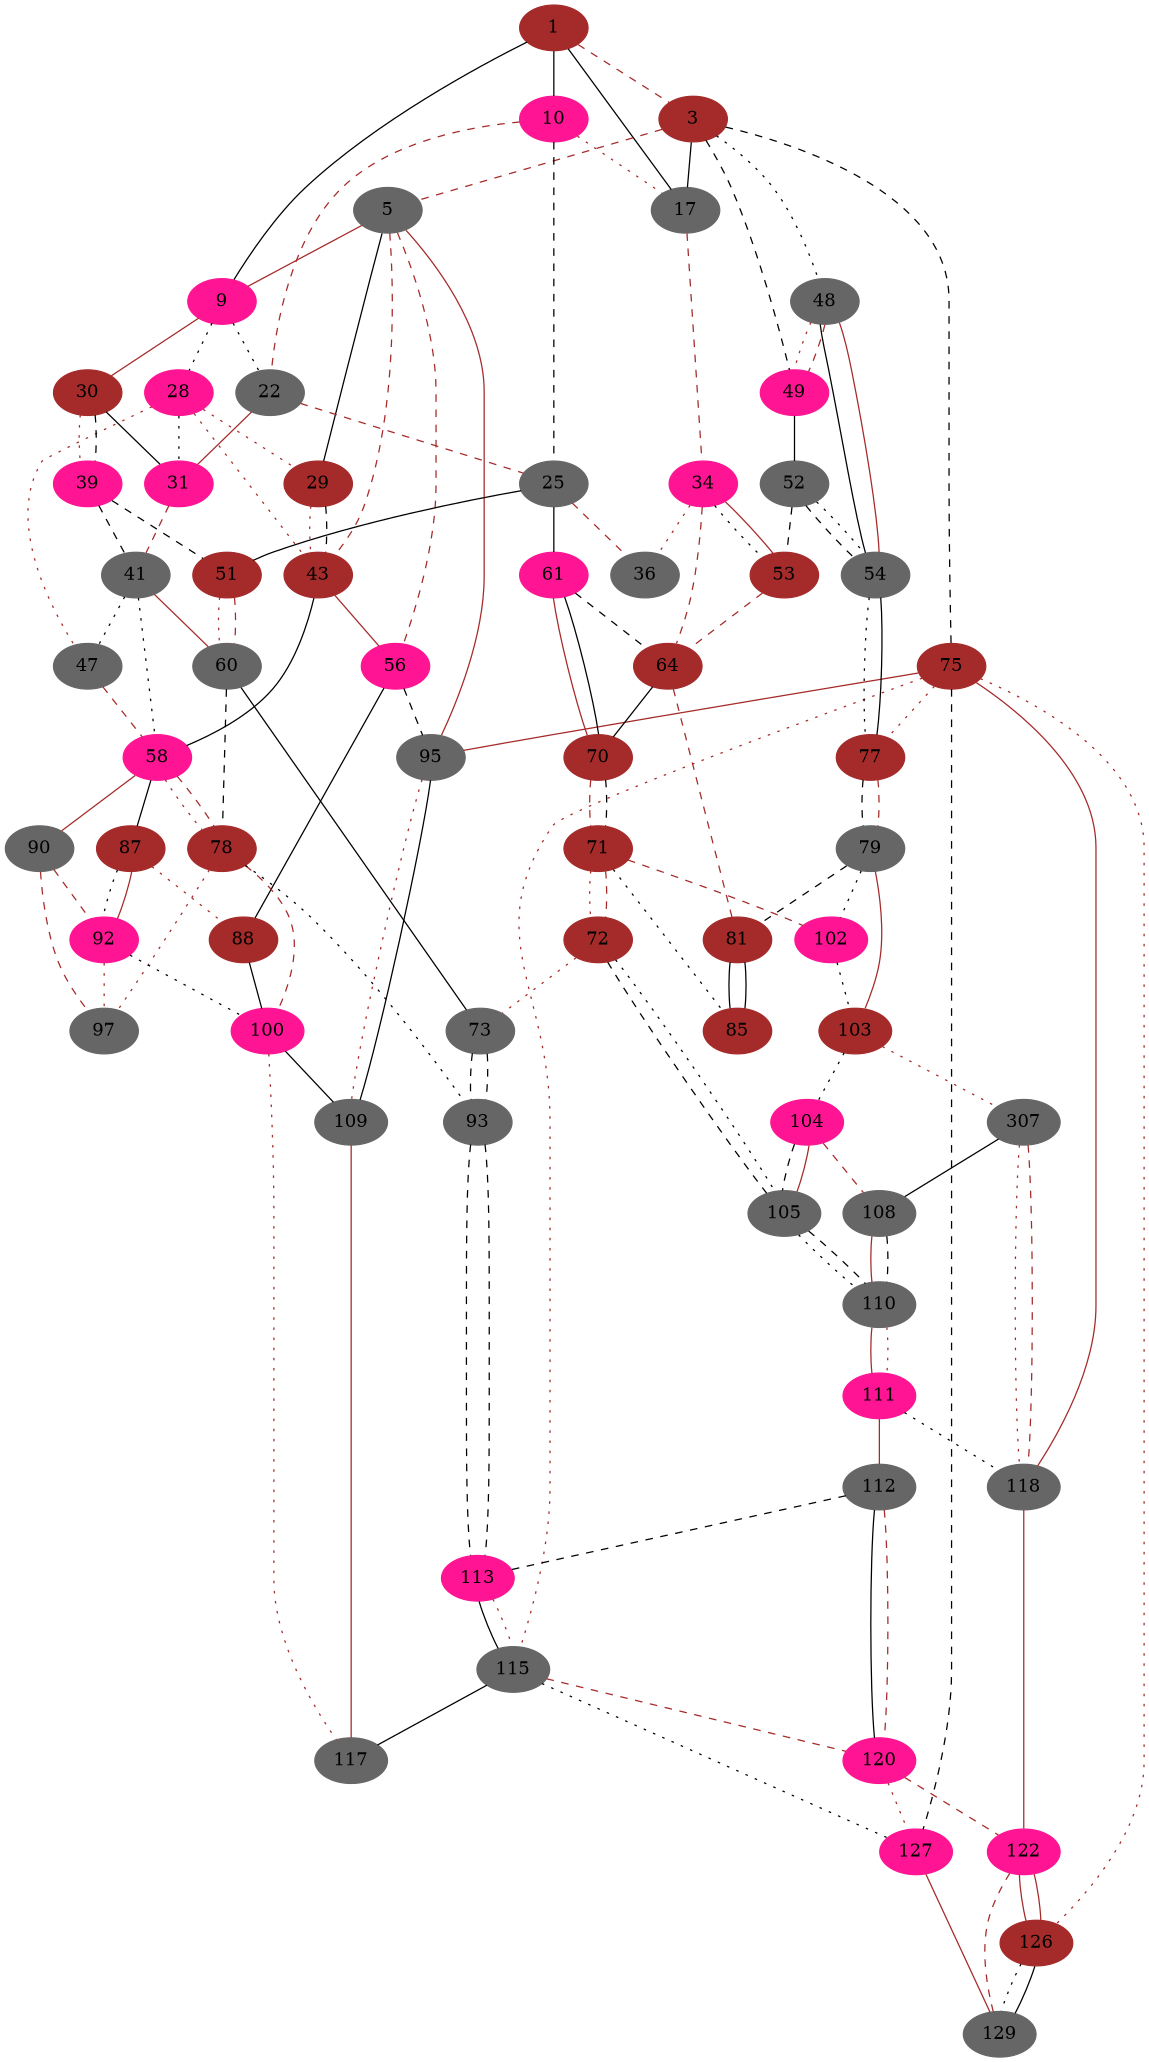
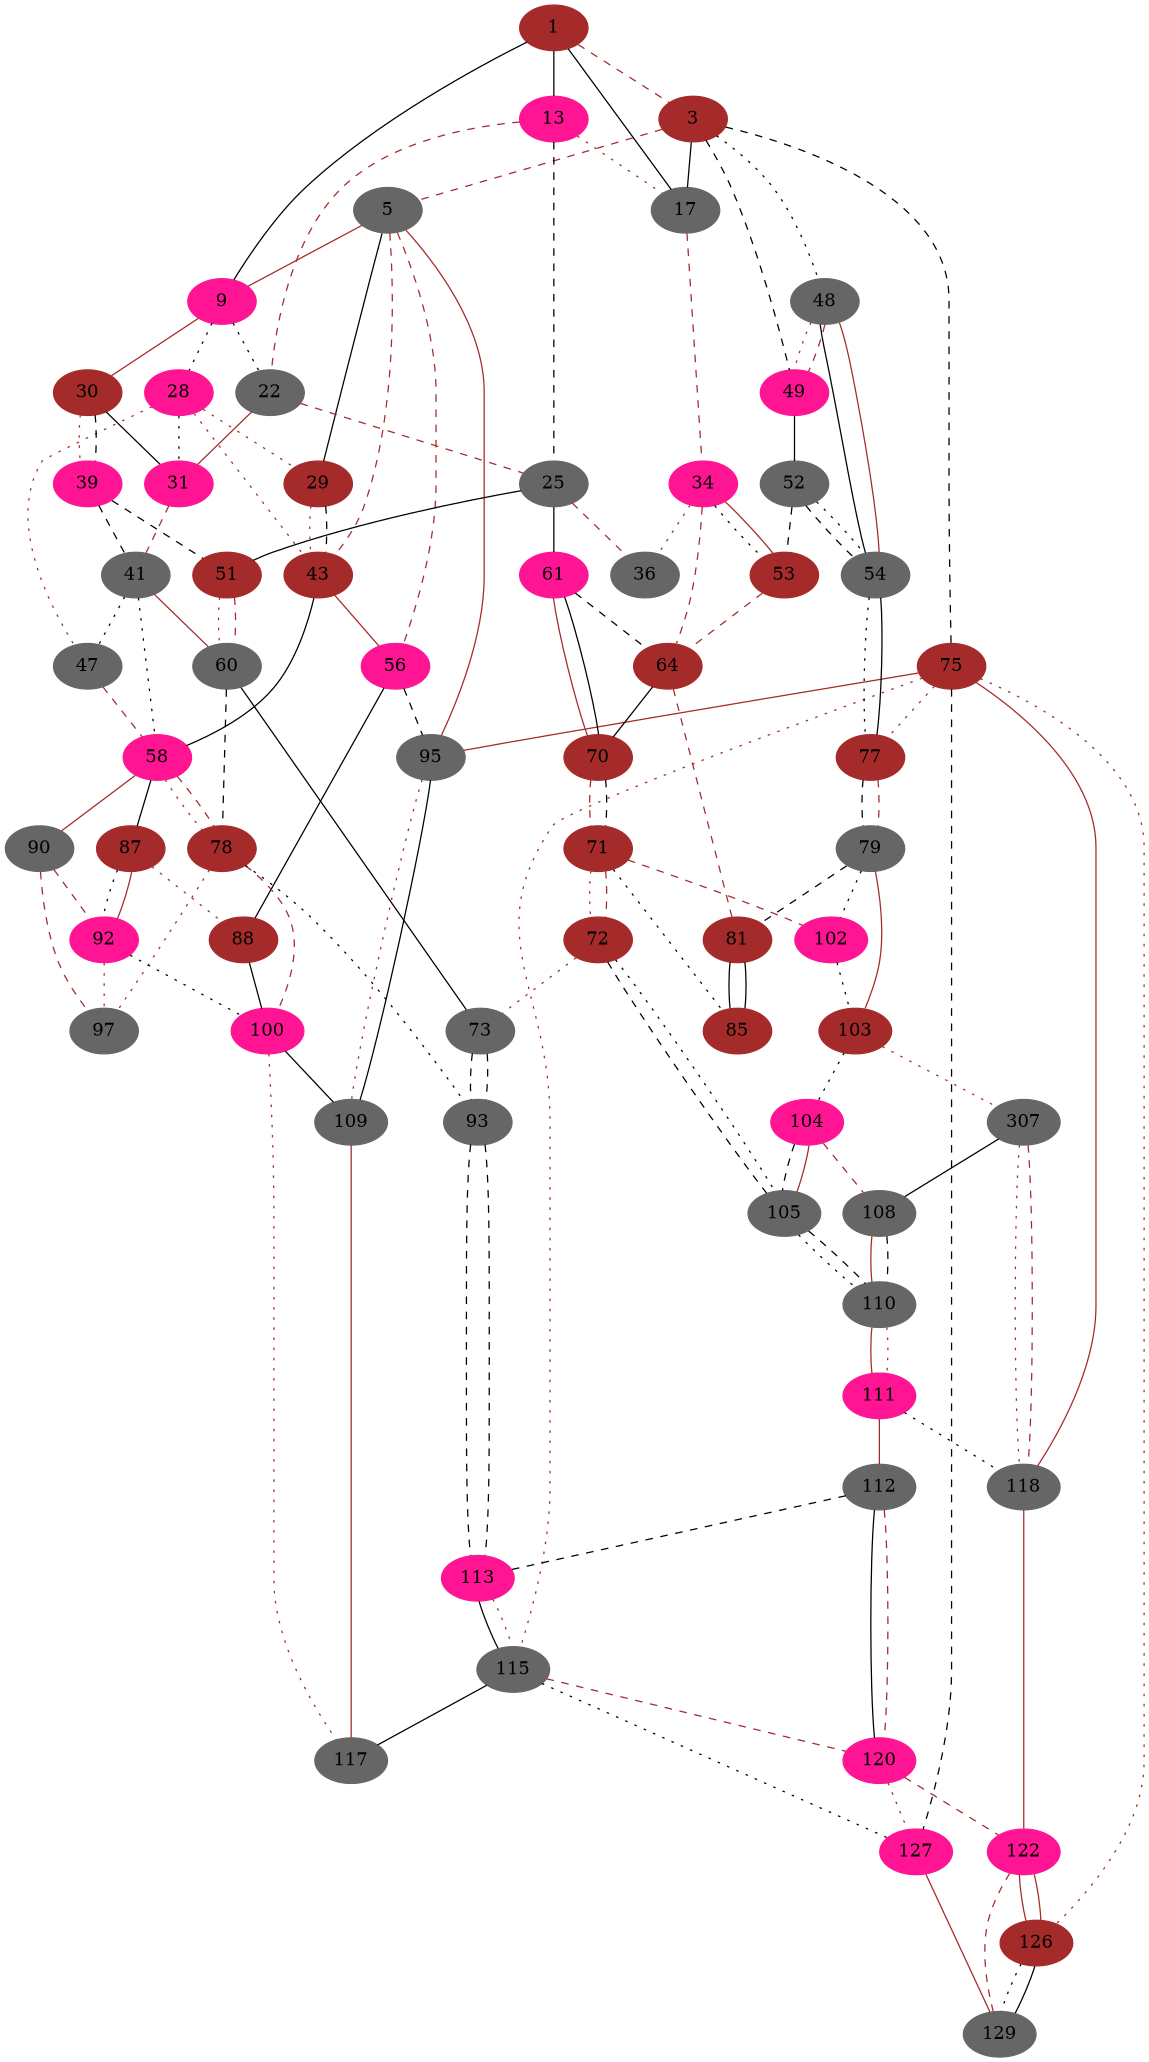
node "10": label "10" -> "13"
